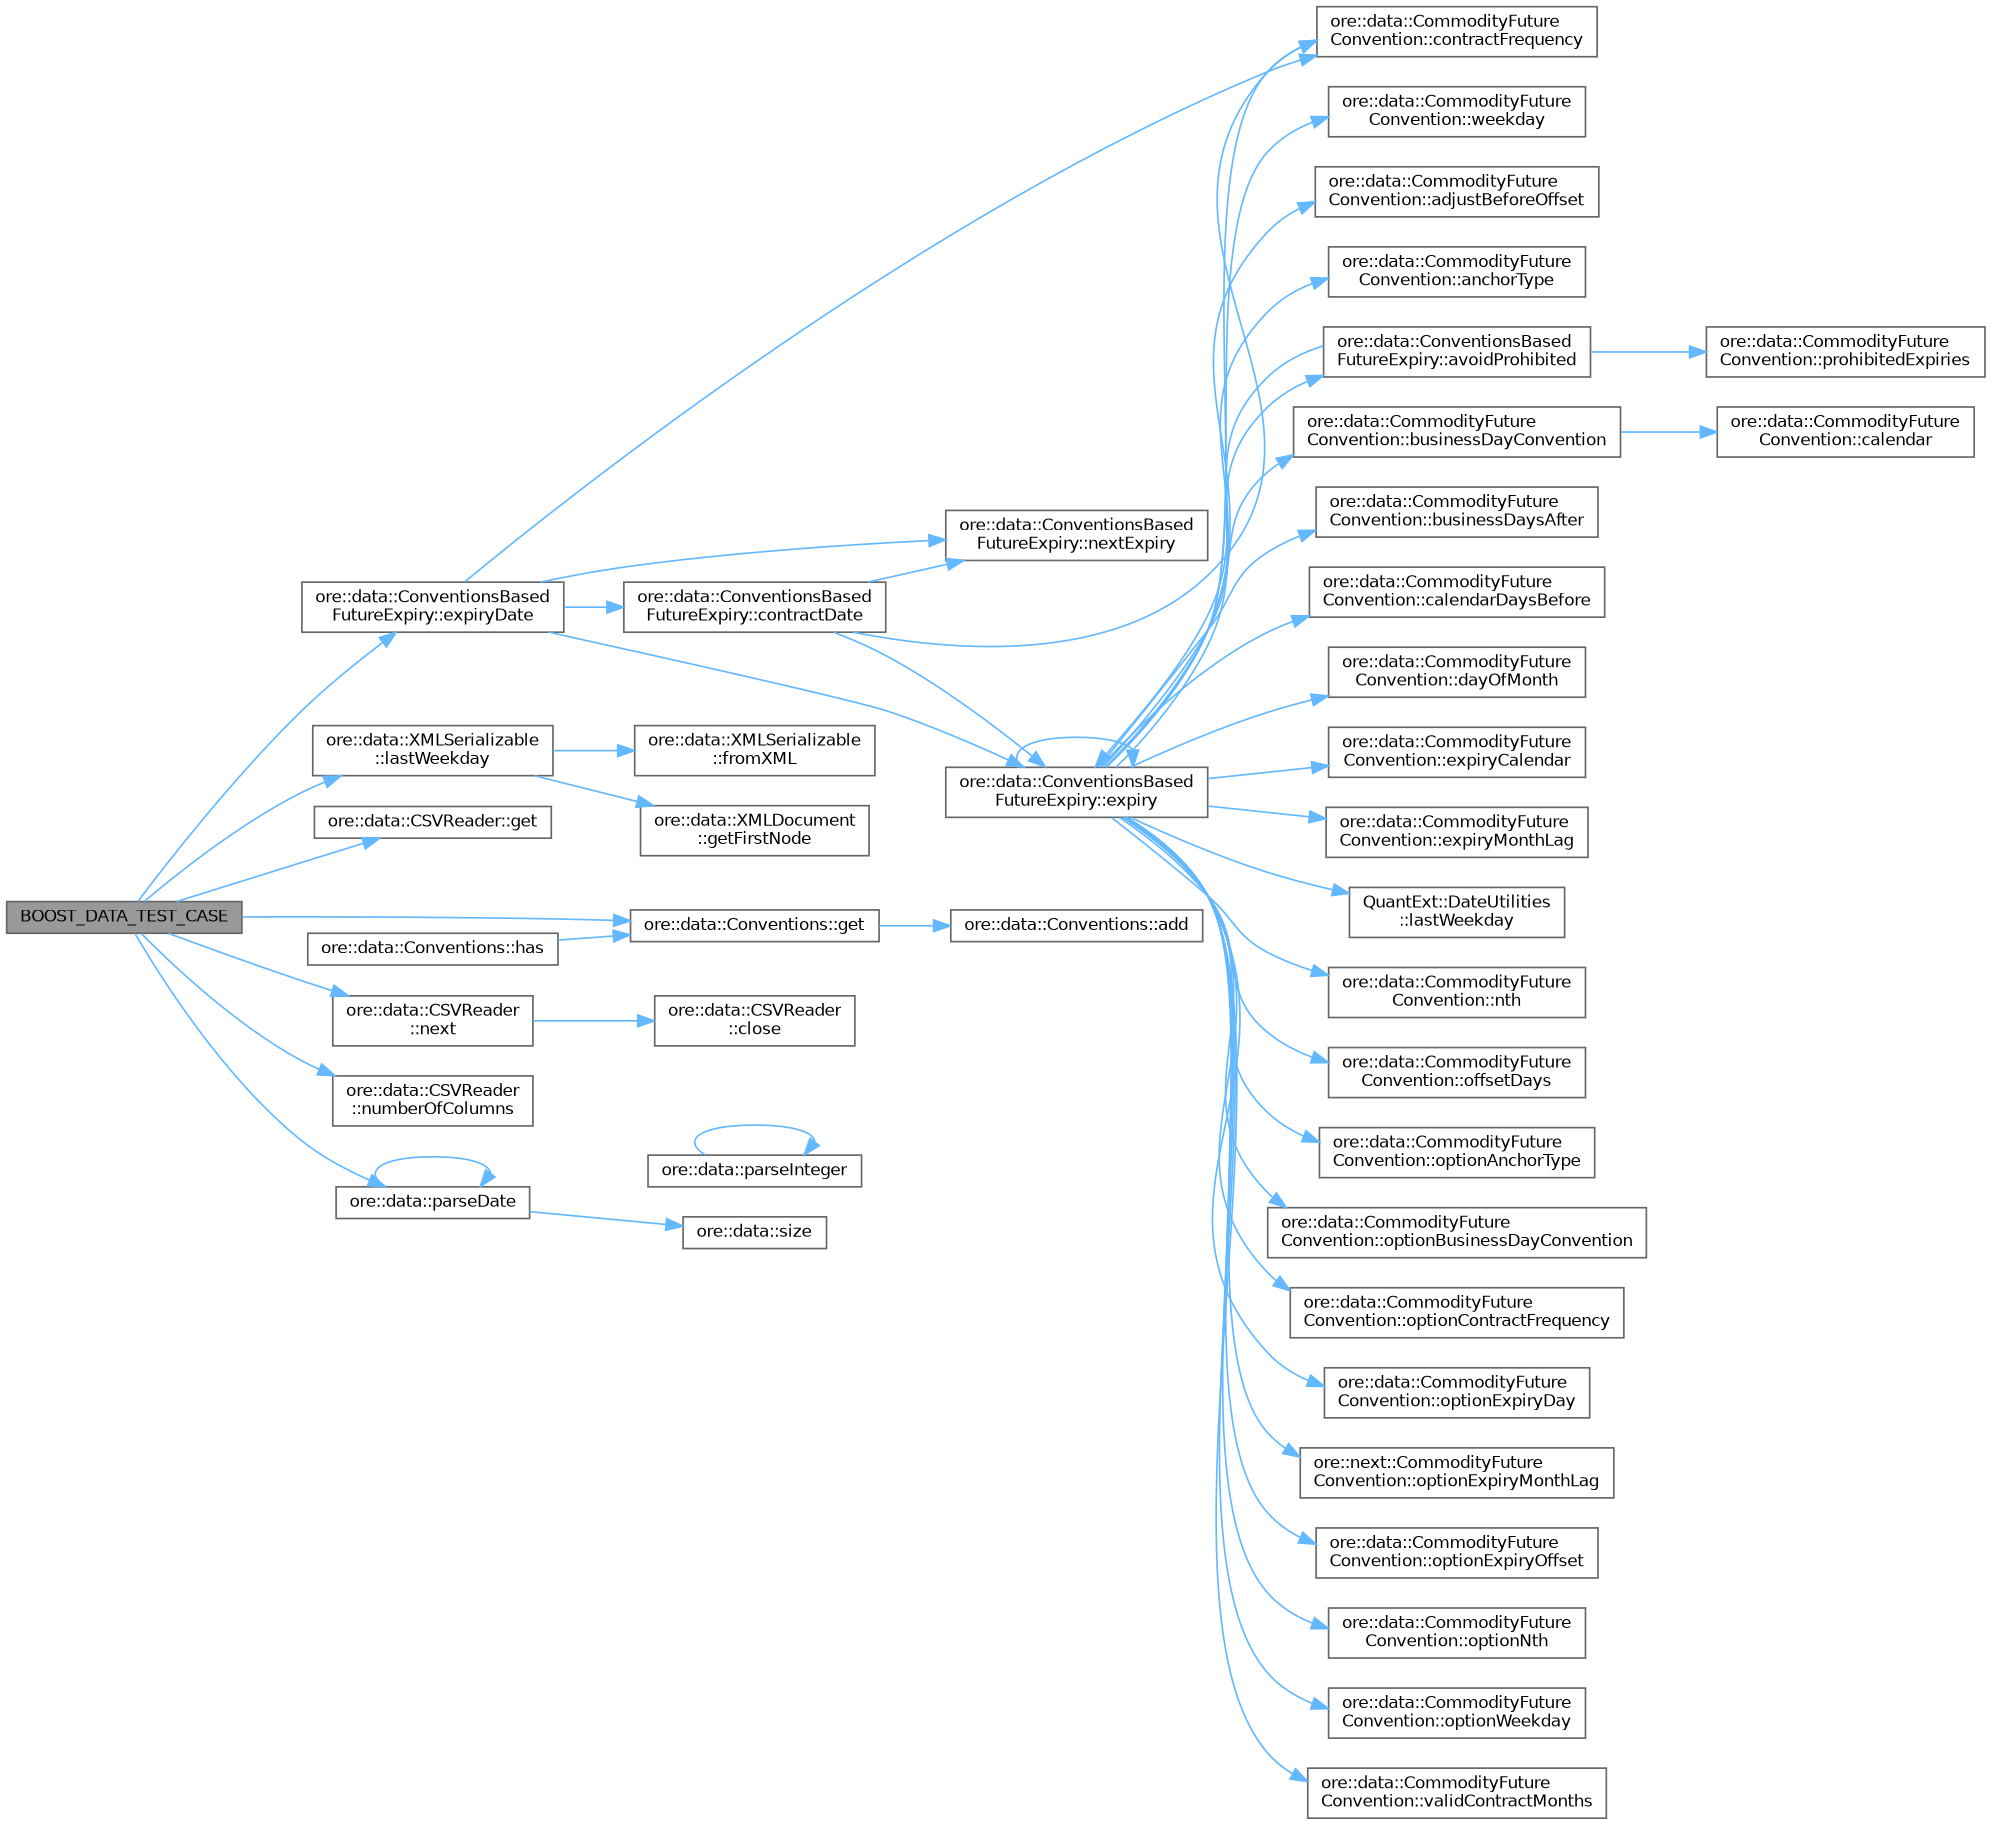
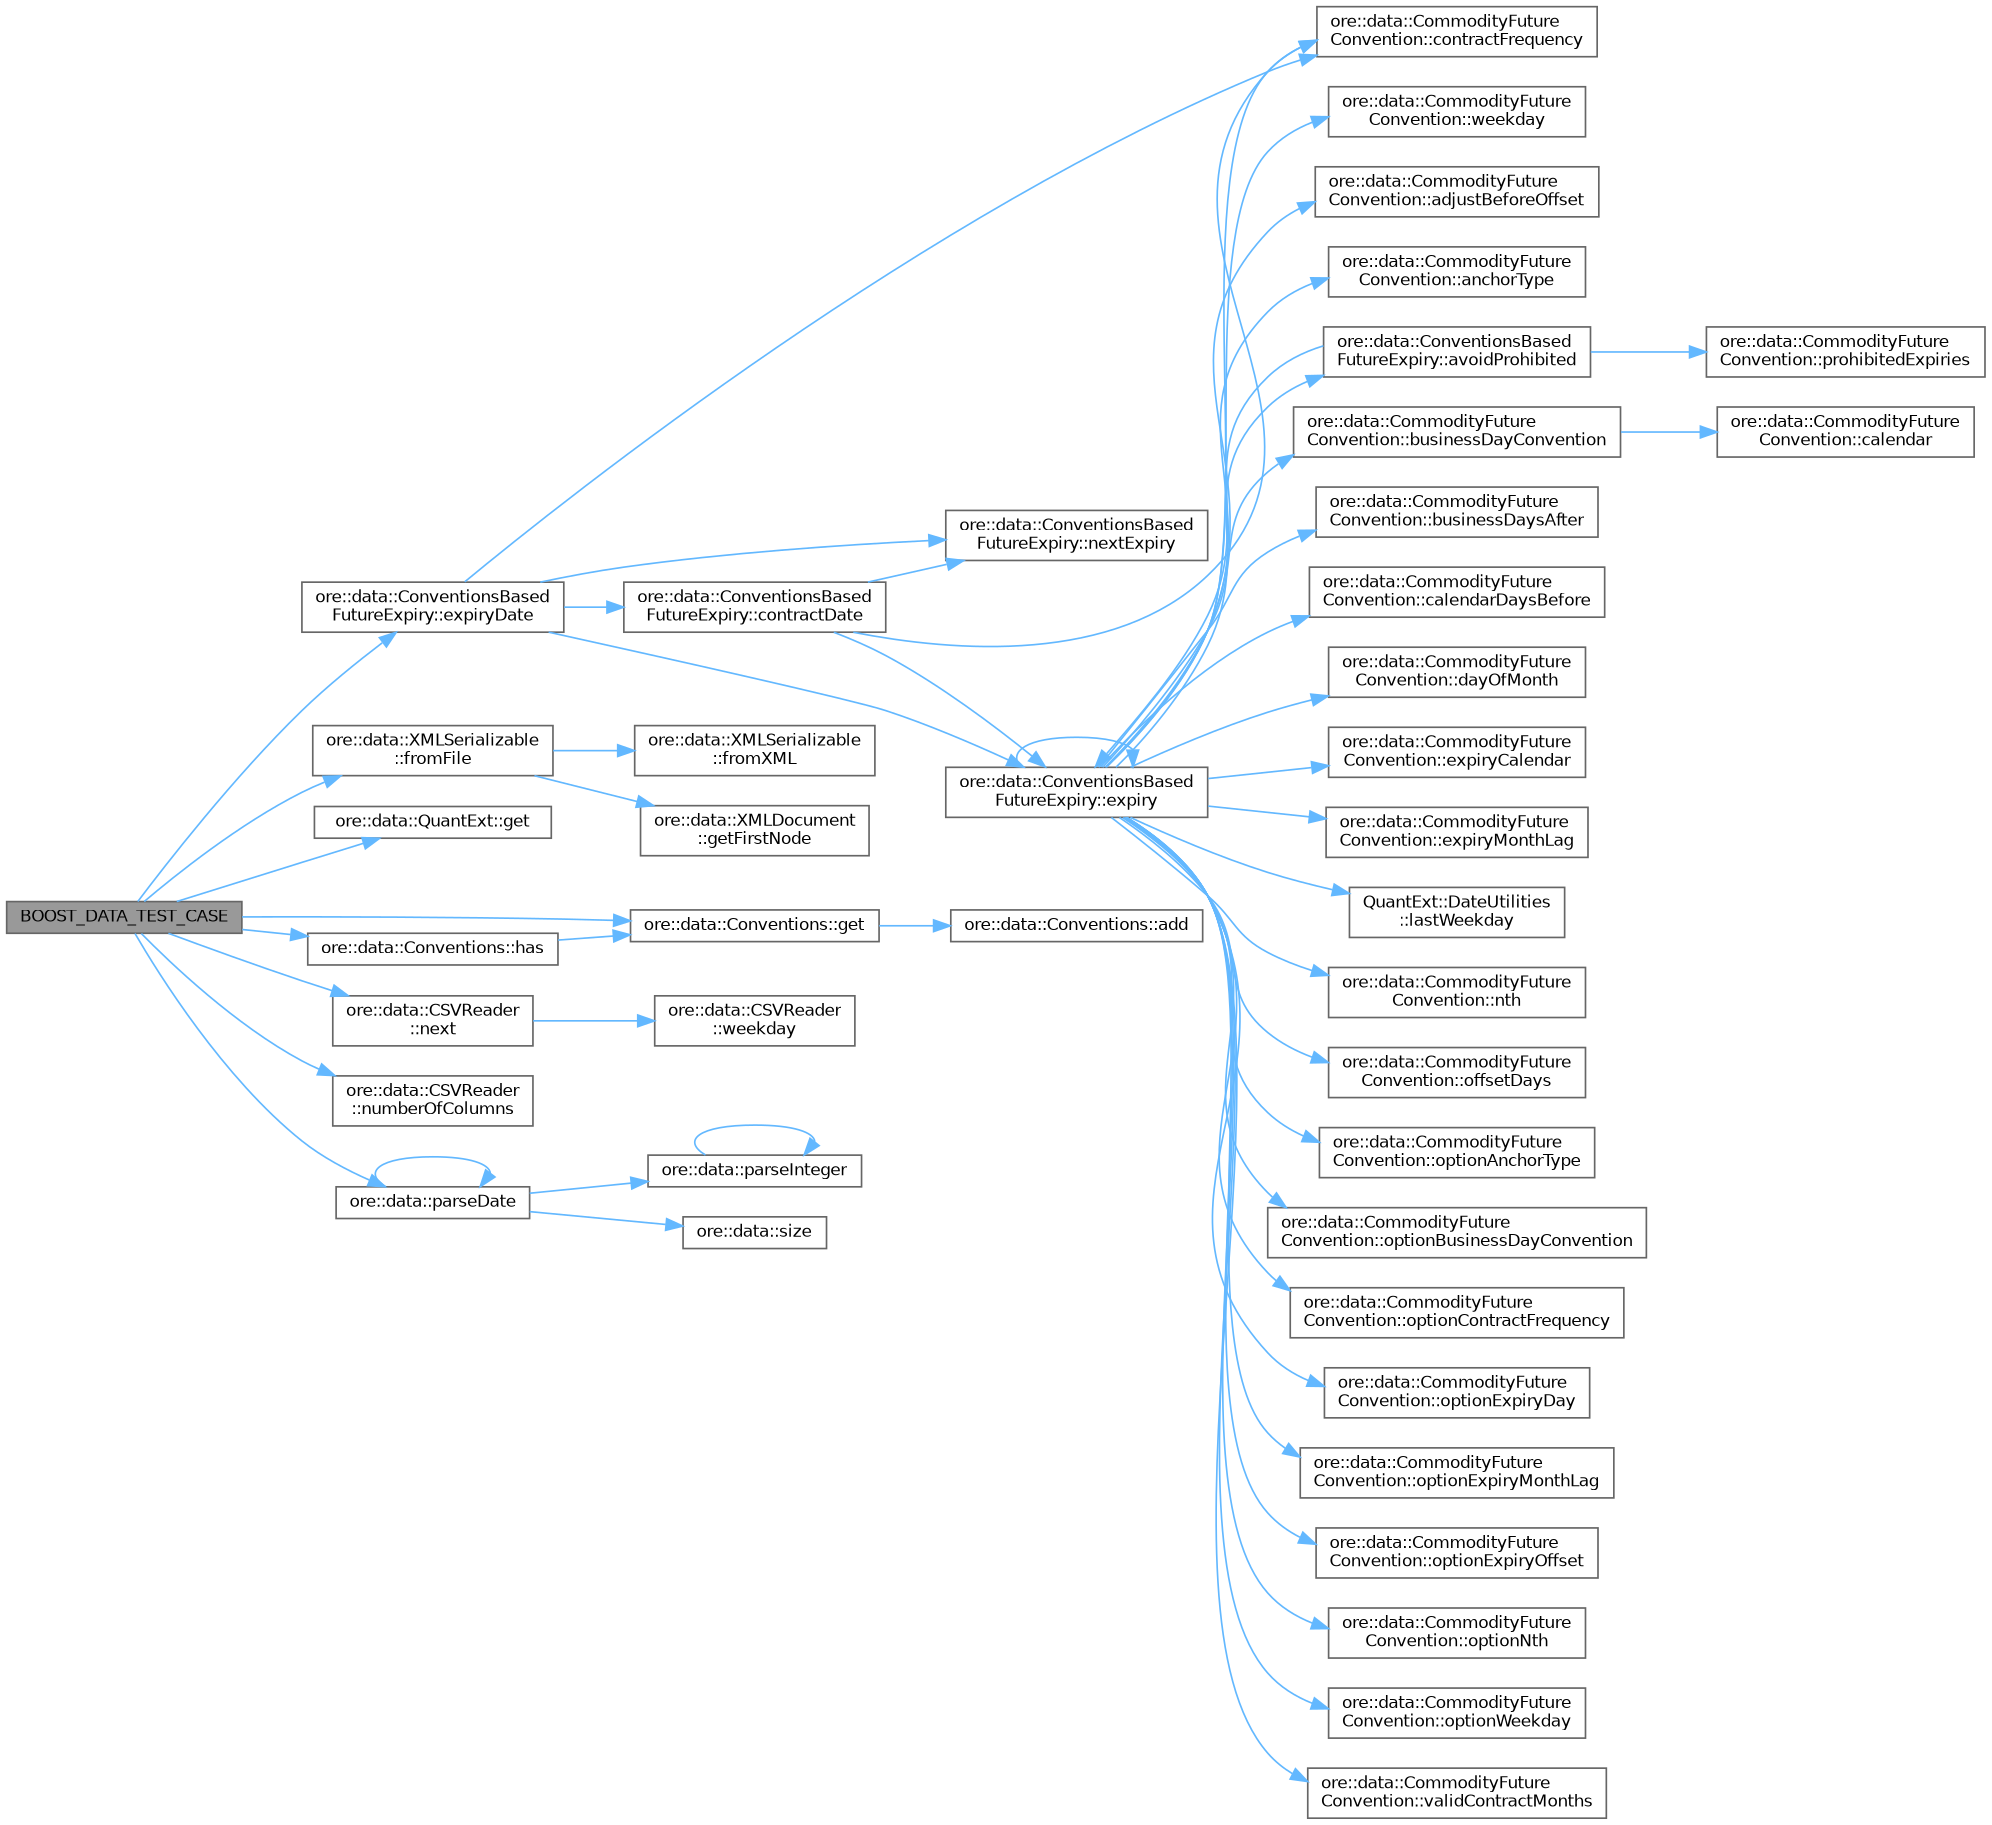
node "ore::data::XMLSerializable ::lastWeekday": label "ore::data::XMLSerializable ::lastWeekday" -> "ore::data::XMLSerializable ::fromFile"
node "ore::data::CSVReader::get": label "ore::data::CSVReader::get" -> "ore::data::QuantExt::get"
edge "BOOST_DATA_TEST_CASE" -> "ore::data::Conventions::has": added
node "ore::data::CSVReader ::close": label "ore::data::CSVReader ::close" -> "ore::data::CSVReader ::weekday"
edge "ore::data::parseDate" -> "ore::data::parseInteger": added
node "ore::next::CommodityFuture Convention::optionExpiryMonthLag": label "ore::next::CommodityFuture Convention::optionExpiryMonthLag" -> "ore::data::CommodityFuture Convention::optionExpiryMonthLag"
